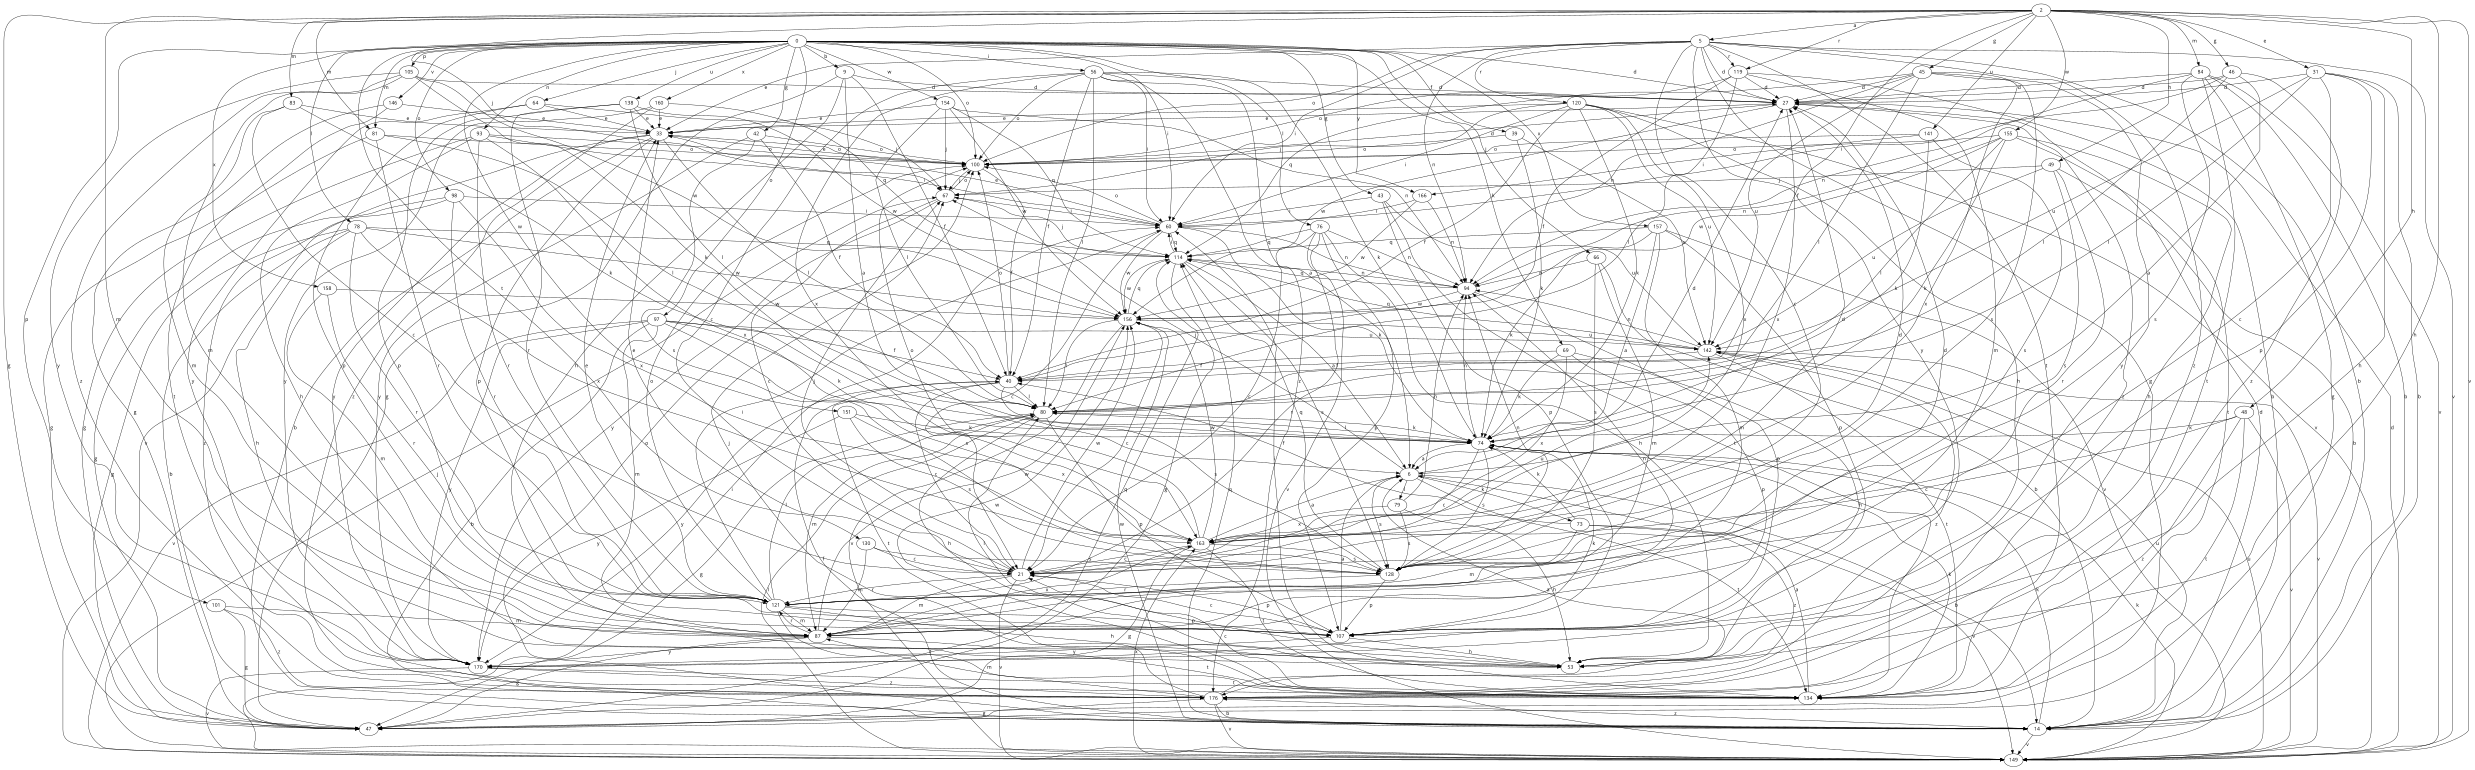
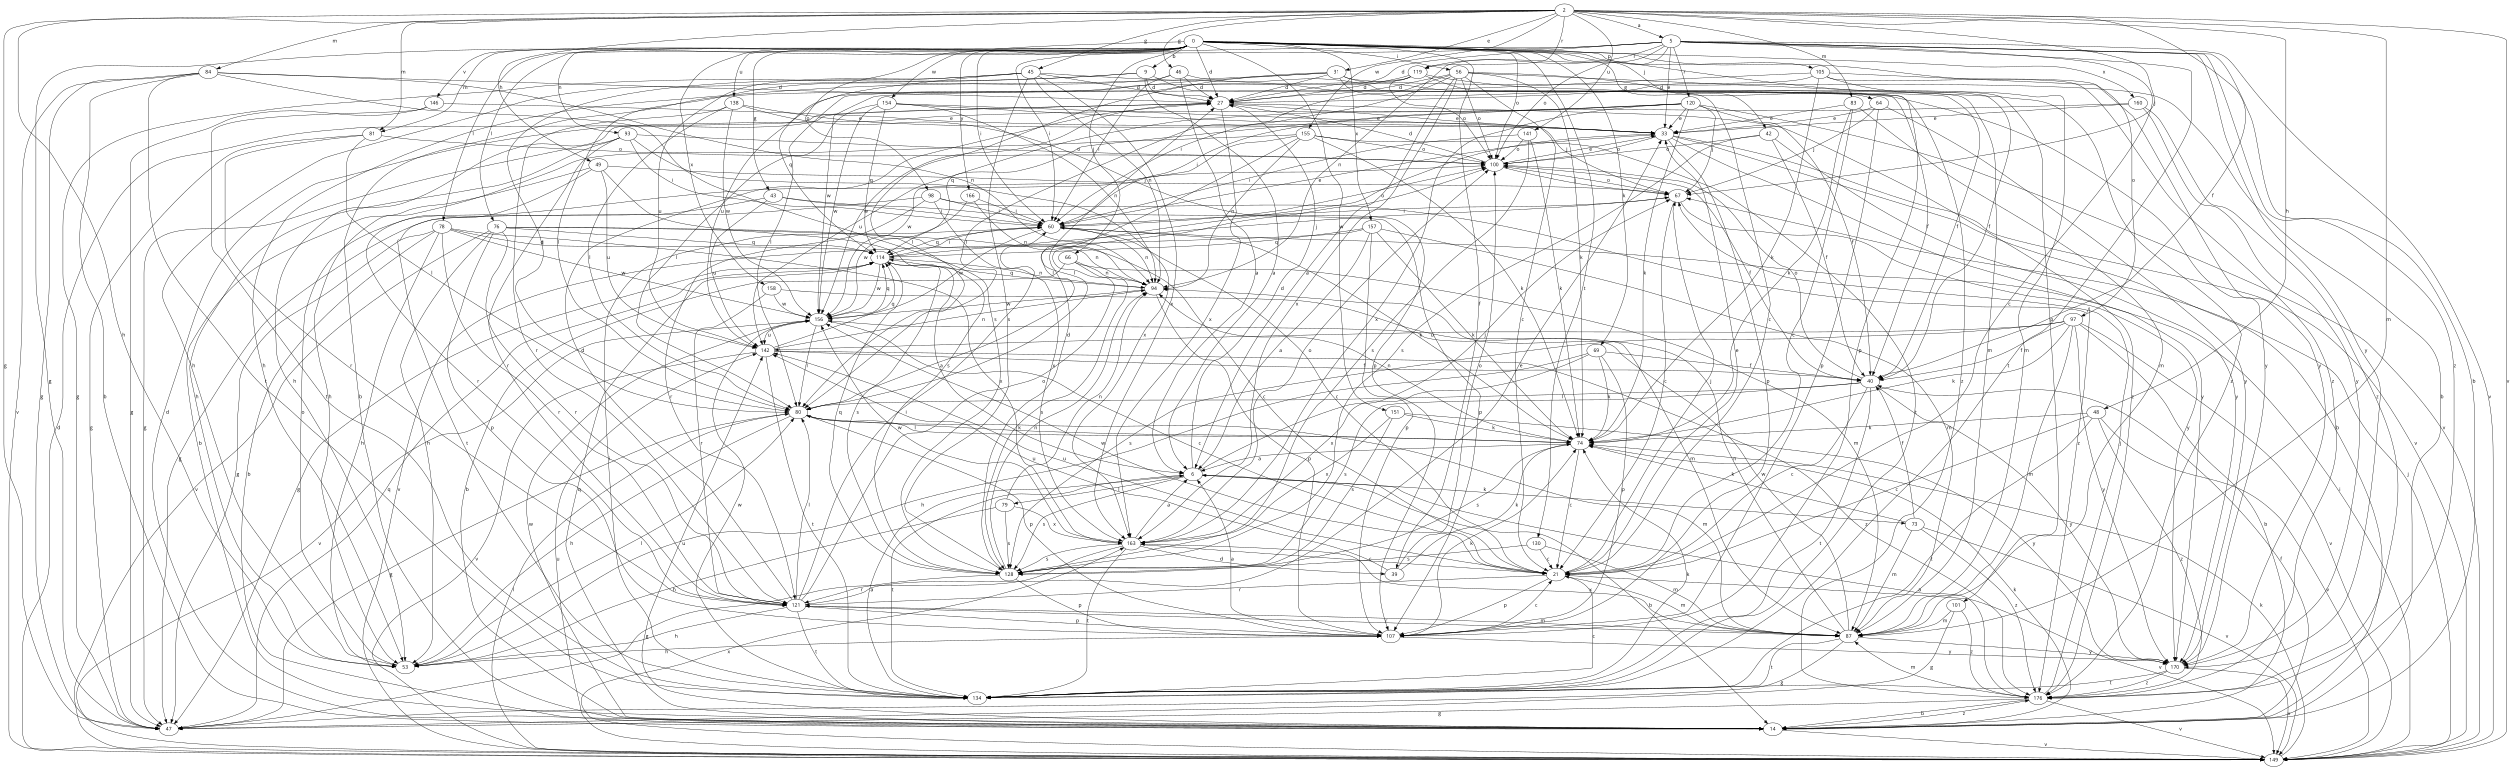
edge "141" -> "166": now "141" -> "60"
edge "163" -> "27": now "163" -> "39"
edge "14" -> "100": now "53" -> "100"
